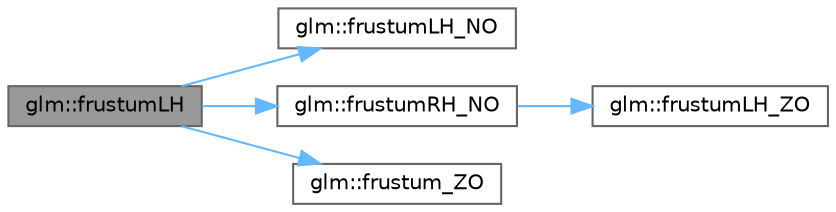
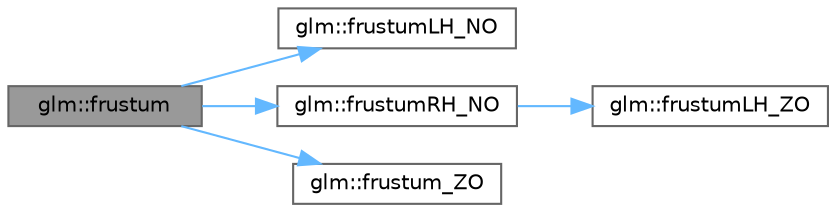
node "glm::frustumLH": label "glm::frustumLH" -> "glm::frustum"
